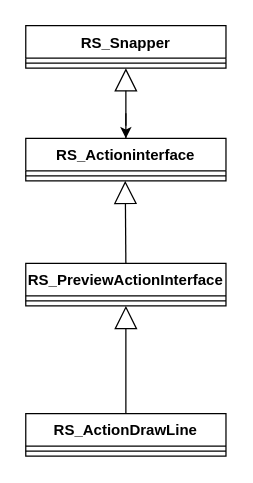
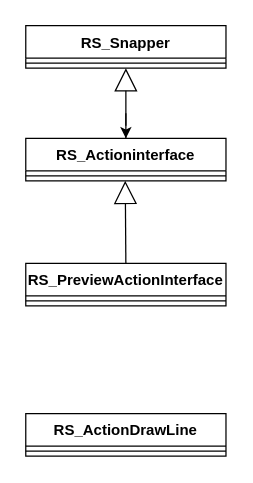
edge "RS_ActionDrawLine" -> "RS_PreviewActionInterface": removed
